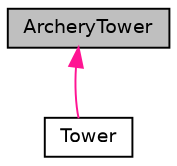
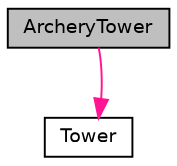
edge "Tower" -> "ArcheryTower": reversed
